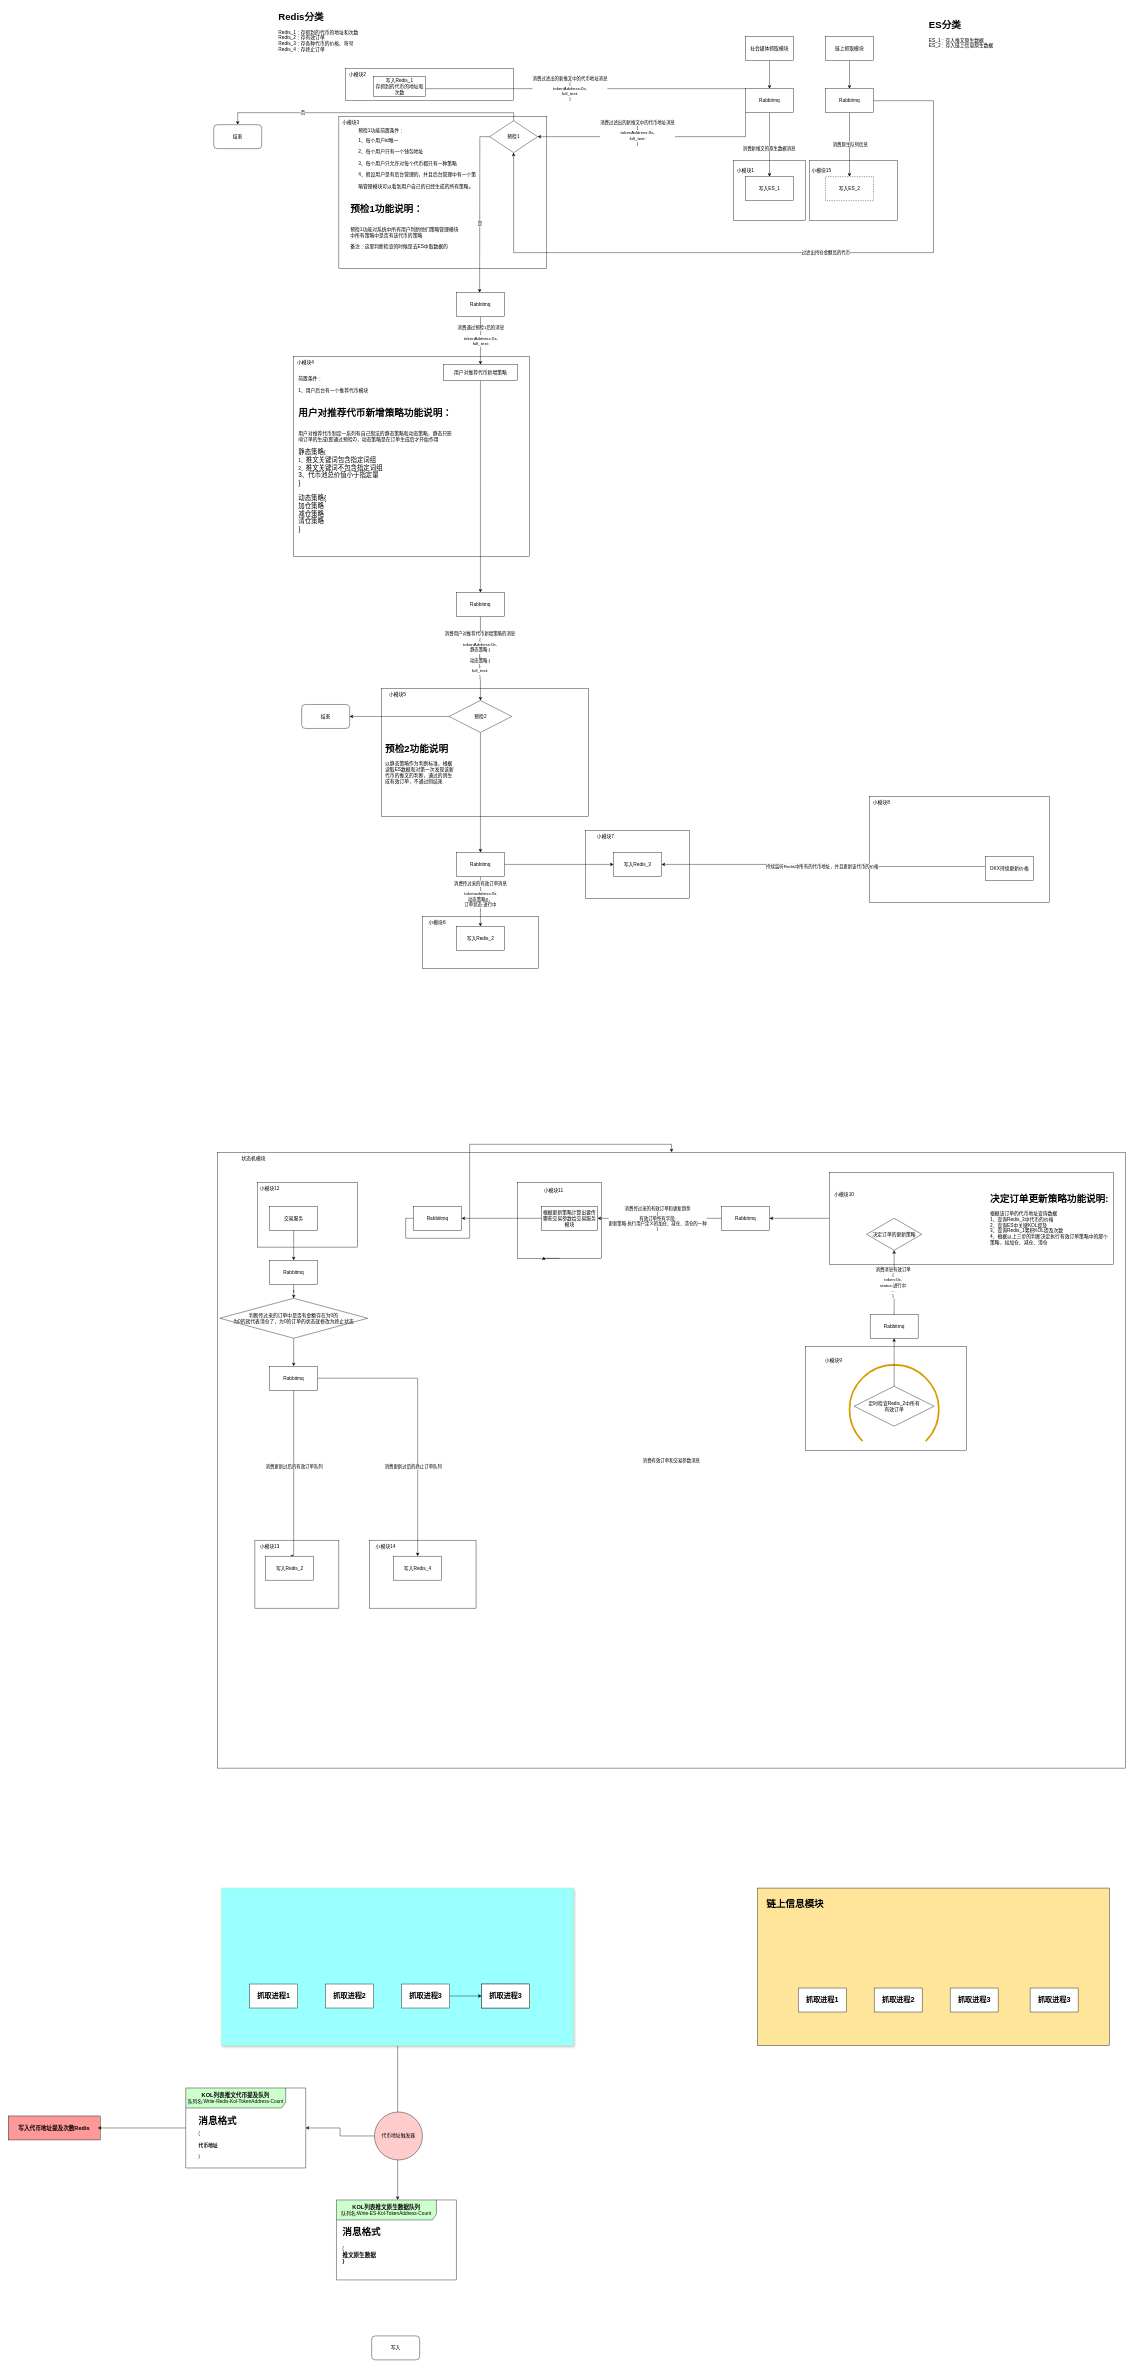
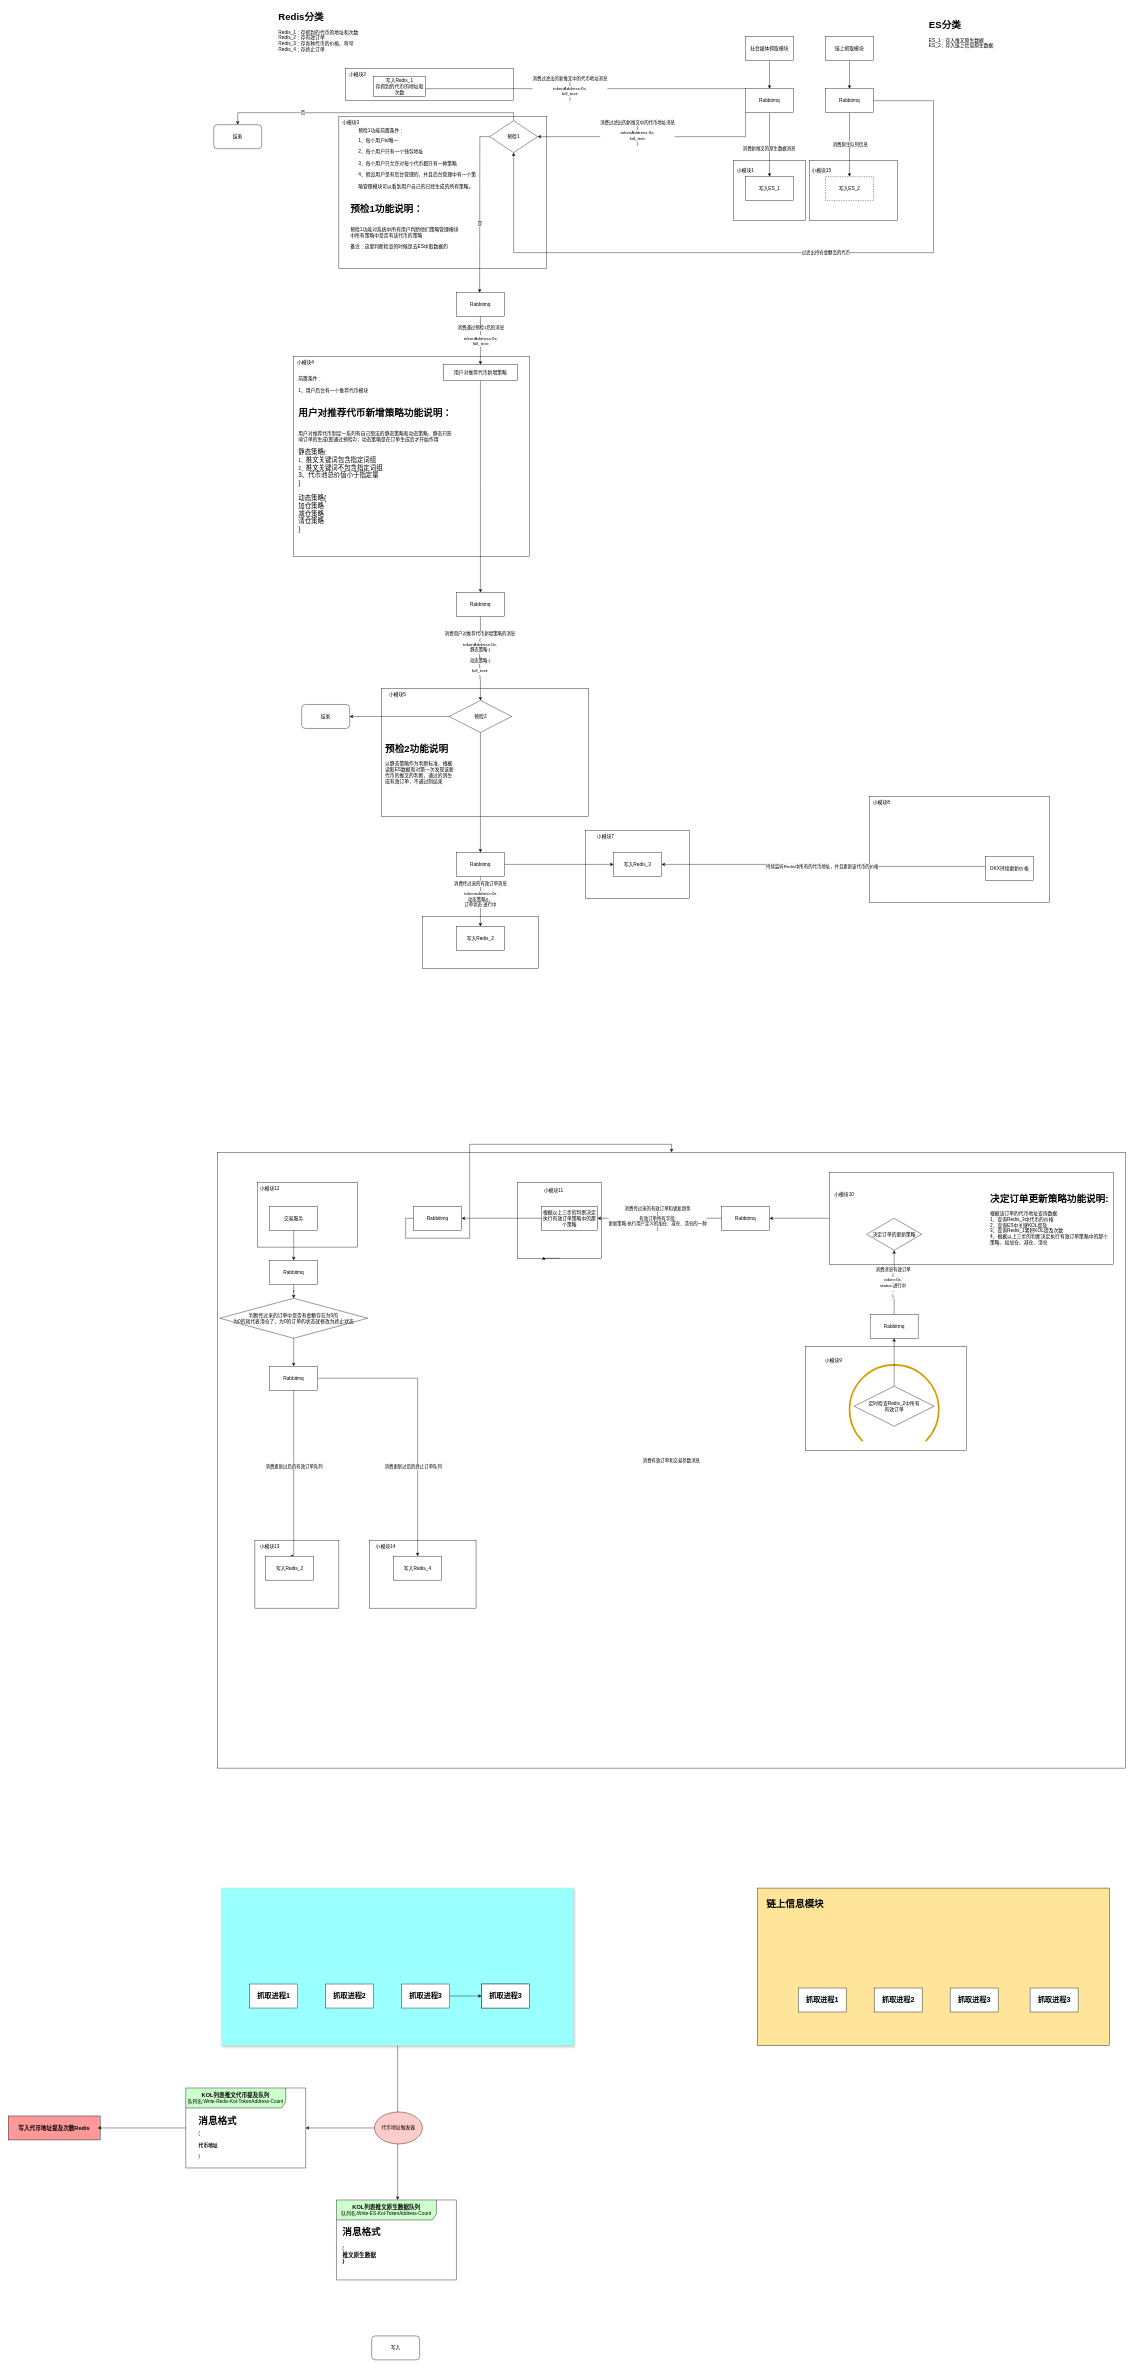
node "小模块6": removed
node "状态机模块": removed
node "根据更新策略计算出要传哪些交易参数给交易服务模块": label "根据更新策略计算出要传哪些交易参数给交易服务模块" -> "根据以上三步的判断决定执行有效订单策略中的那个策略"
node "代币地址触发器": size 48x48 -> 48x32
